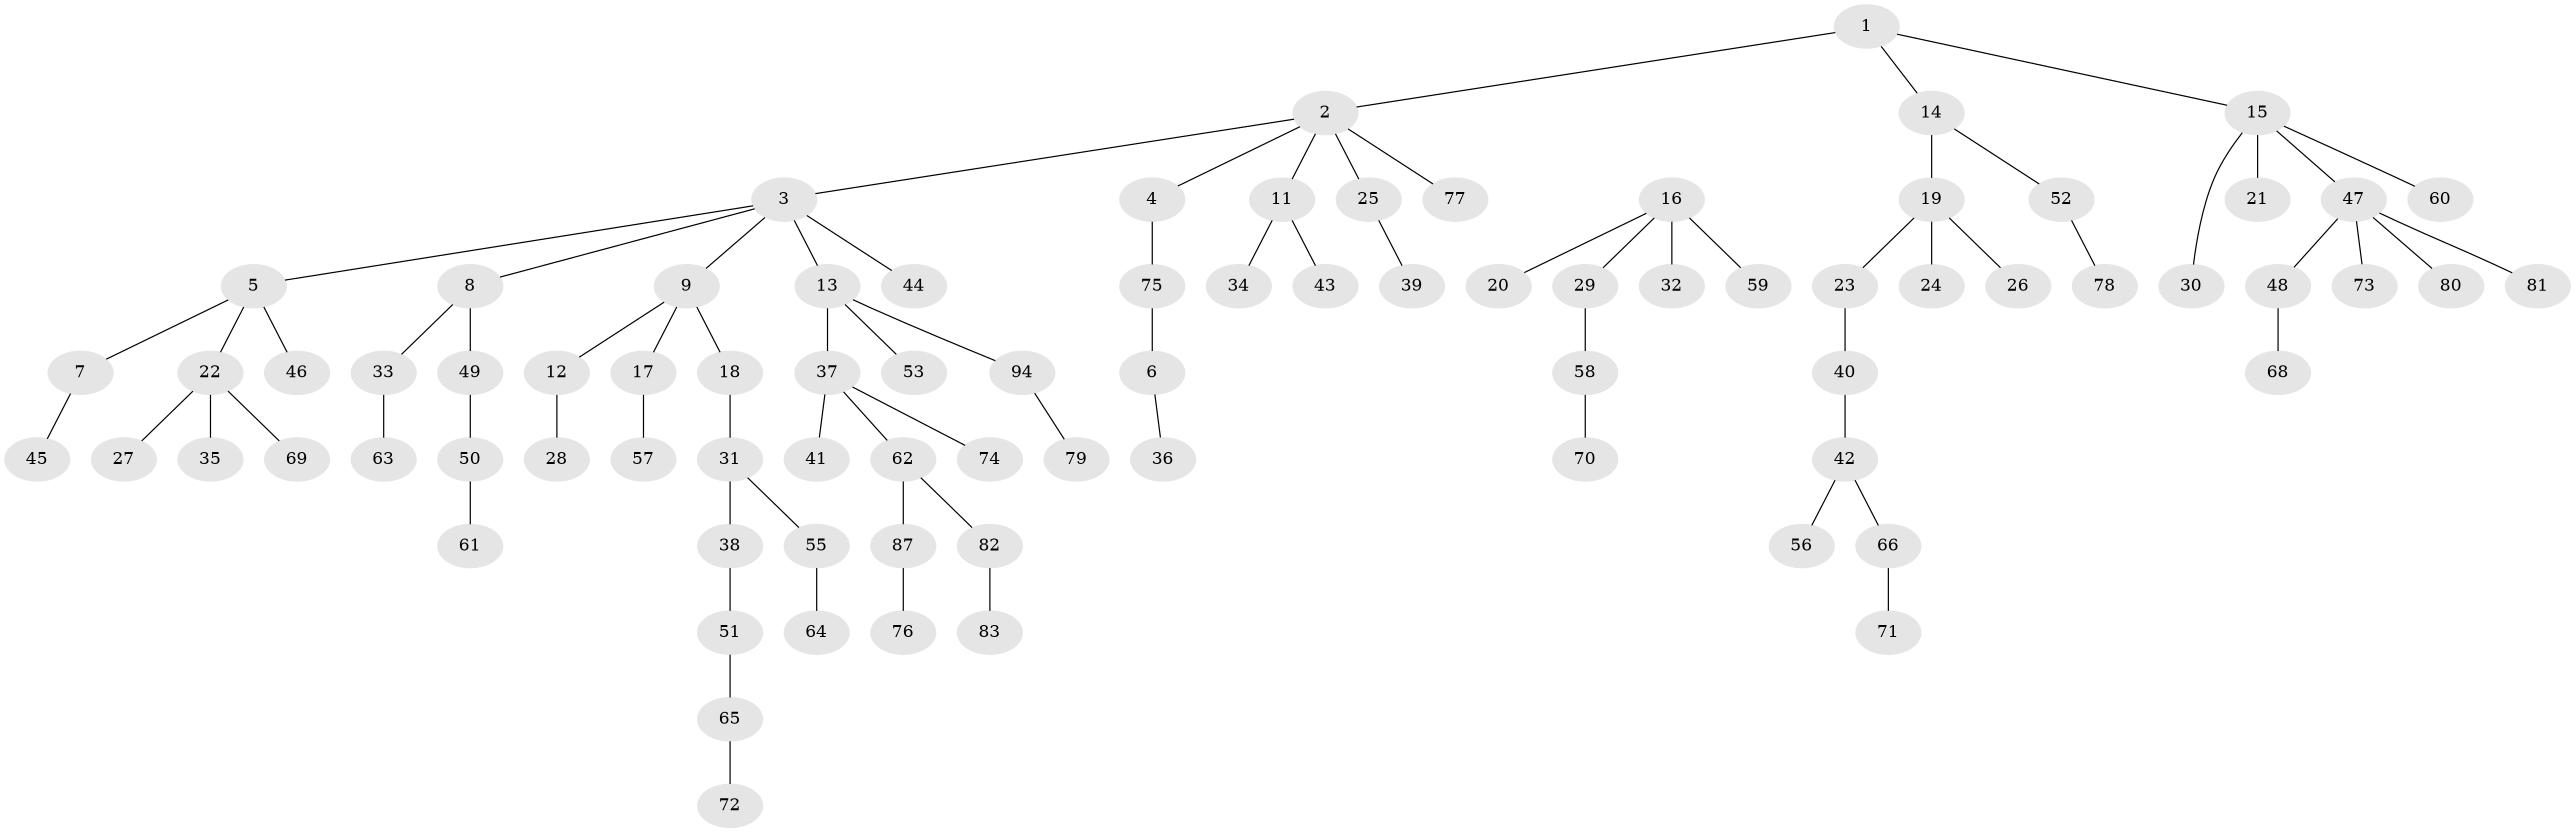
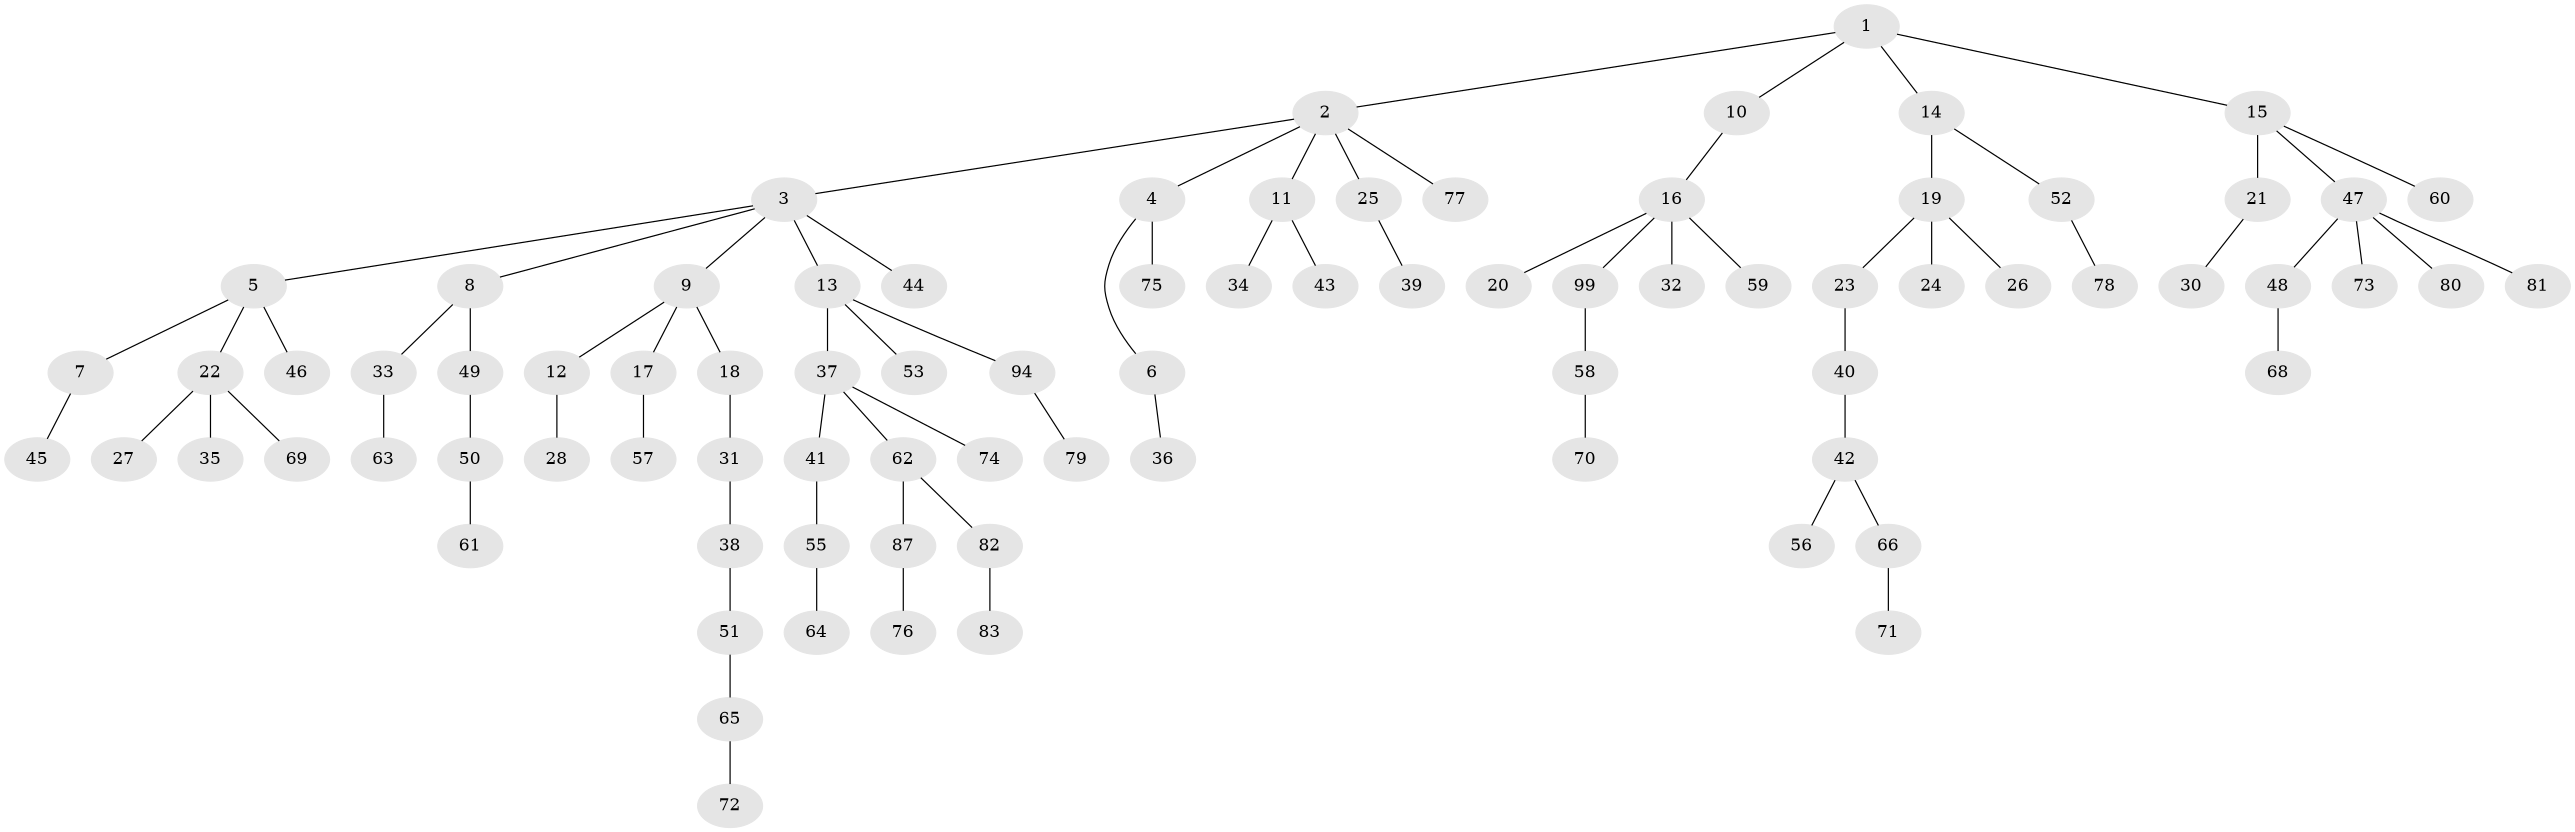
node "10": added
edge "15" -- "30": now "21" -- "30"
node "29": label "29" -> "99"
edge "75" -- "6": now "4" -- "6"
edge "31" -- "55": now "41" -- "55"
